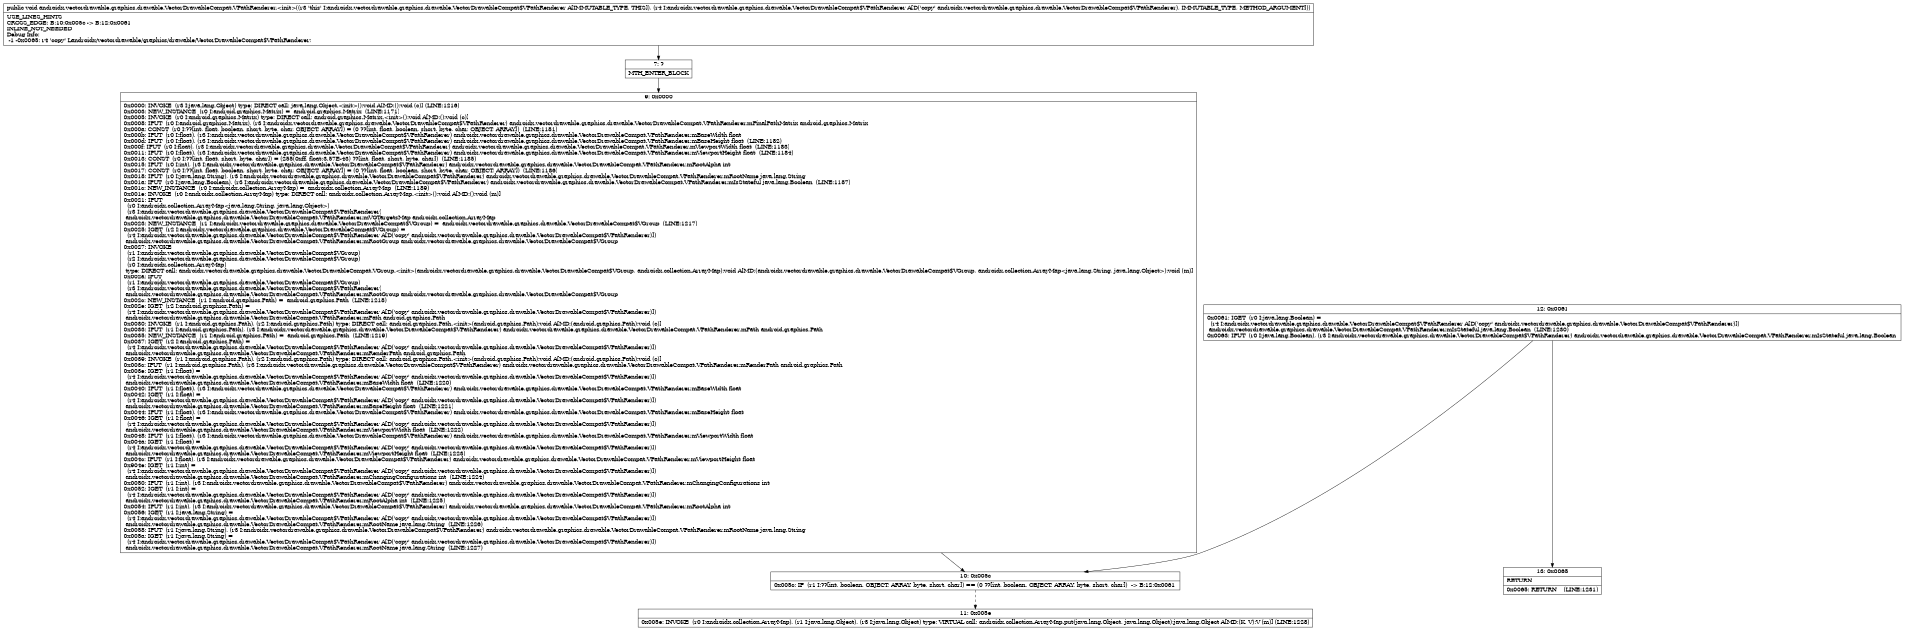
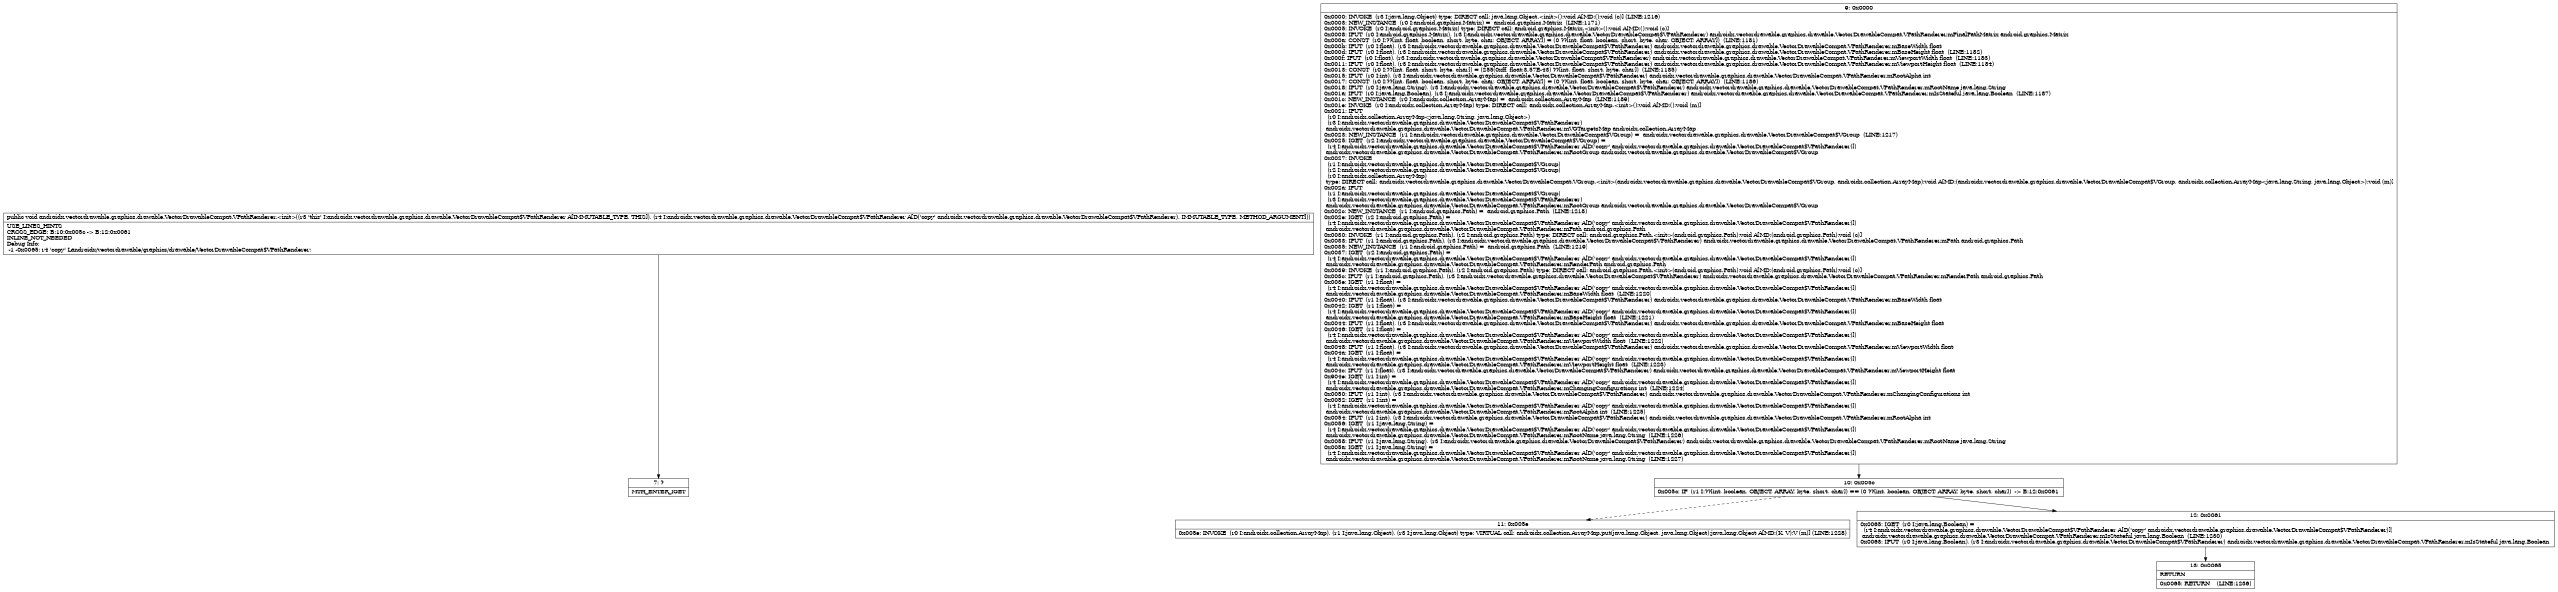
node "7: ?": text "MTH_ENTER_BLOCK" -> "MTH_ENTER_IGET"
edge "7: ?" -> "9: 0x0000": removed
node "12: 0x0061": text "0x0061: IGET  (r0 I:java.lang.Boolean) =" -> "0x0065: IGET  (r0 I:java.lang.Boolean) ="
edge "12: 0x0061" -> "10: 0x005c": reversed
node "13: 0x0065": text "0x0065: RETURN    (LINE:1231)" -> "0x0065: RETURN    (LINE:1236)"
